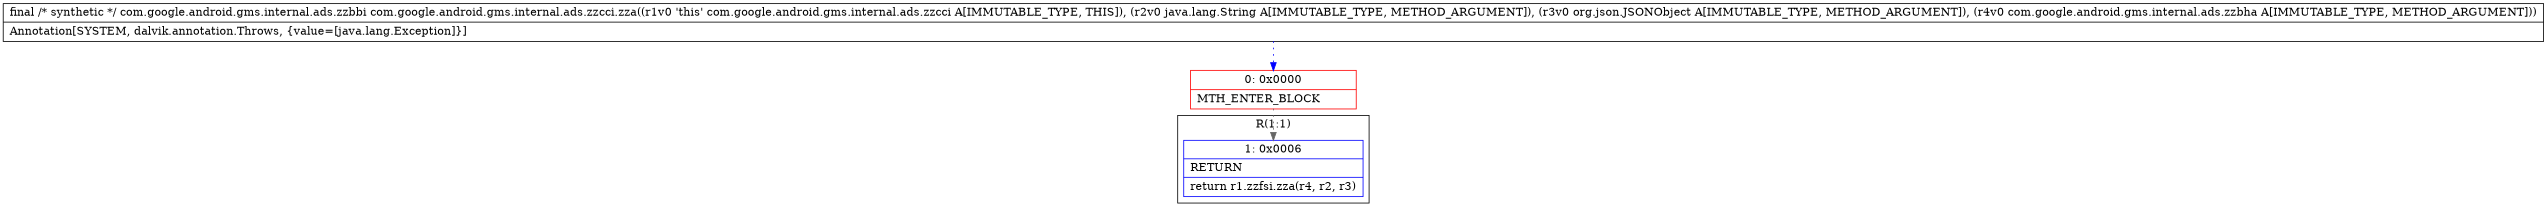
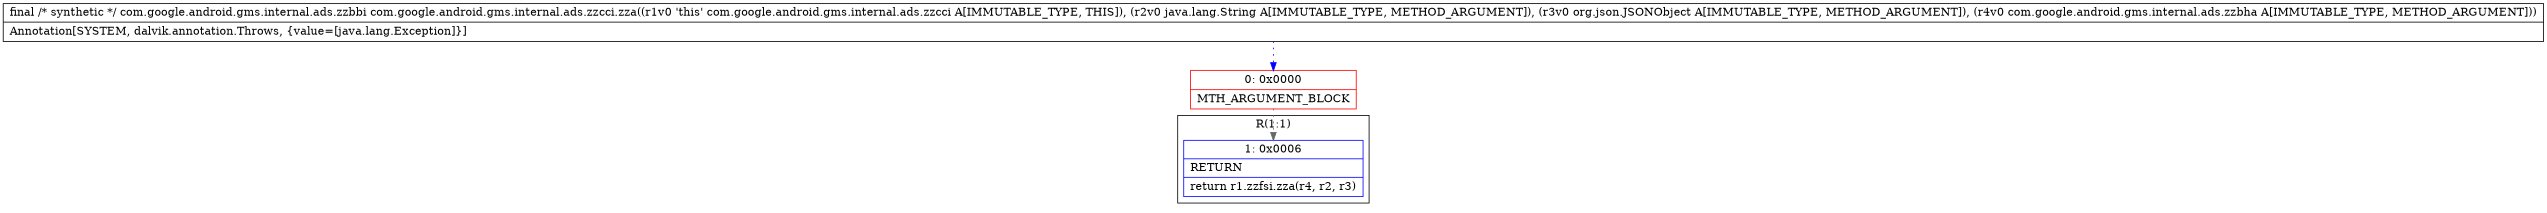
node "0: 0x0000": text "MTH_ENTER_BLOCK" -> "MTH_ARGUMENT_BLOCK"
